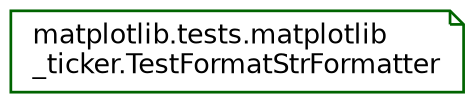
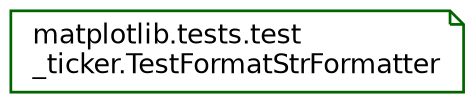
node "matplotlib.tests.matplotlib _ticker.TestFormatStrFormatter": label "matplotlib.tests.matplotlib _ticker.TestFormatStrFormatter" -> "matplotlib.tests.test _ticker.TestFormatStrFormatter"
